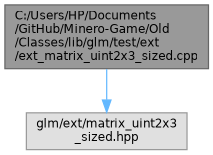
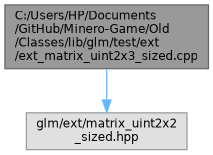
node "glm/ext/matrix_uint2x3 _sized.hpp": label "glm/ext/matrix_uint2x3 _sized.hpp" -> "glm/ext/matrix_uint2x2 _sized.hpp"
